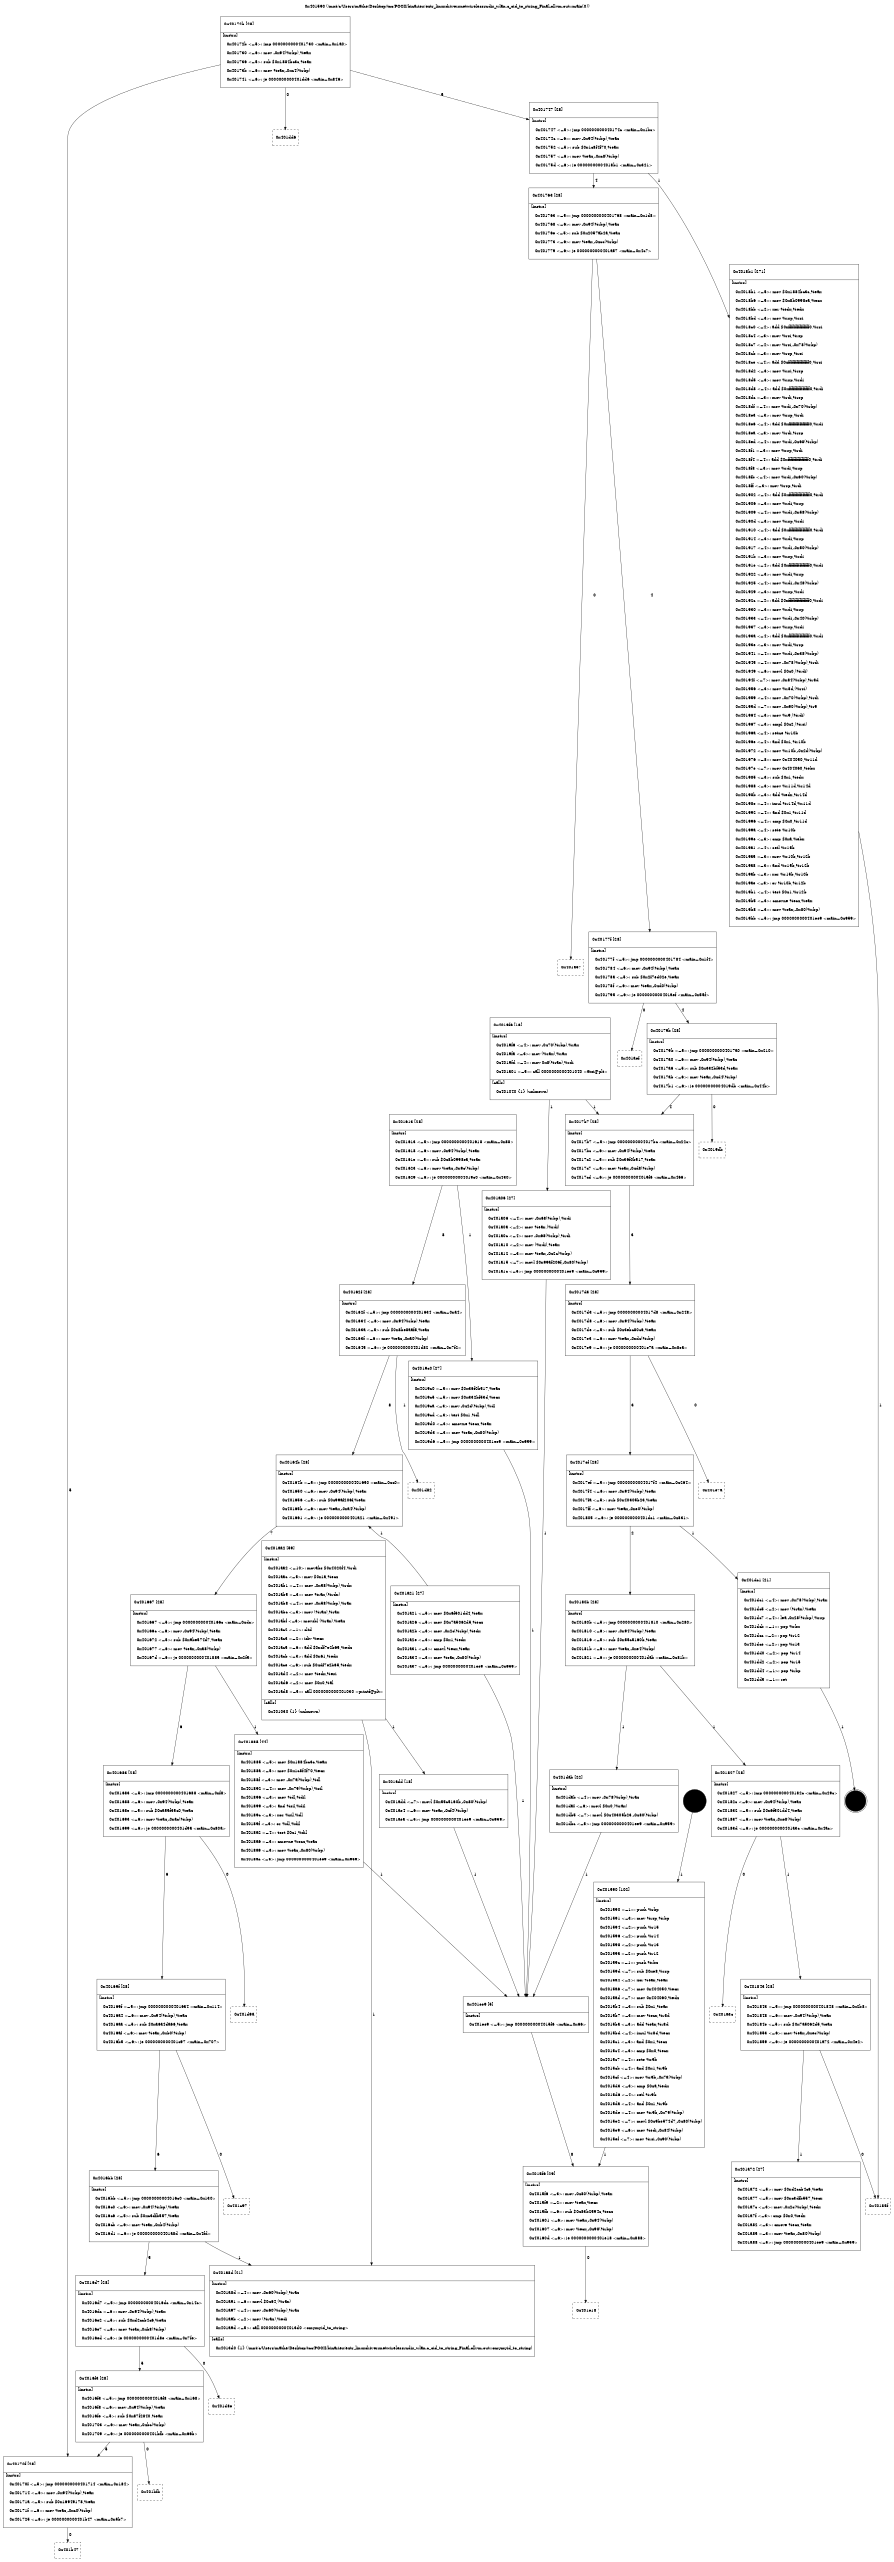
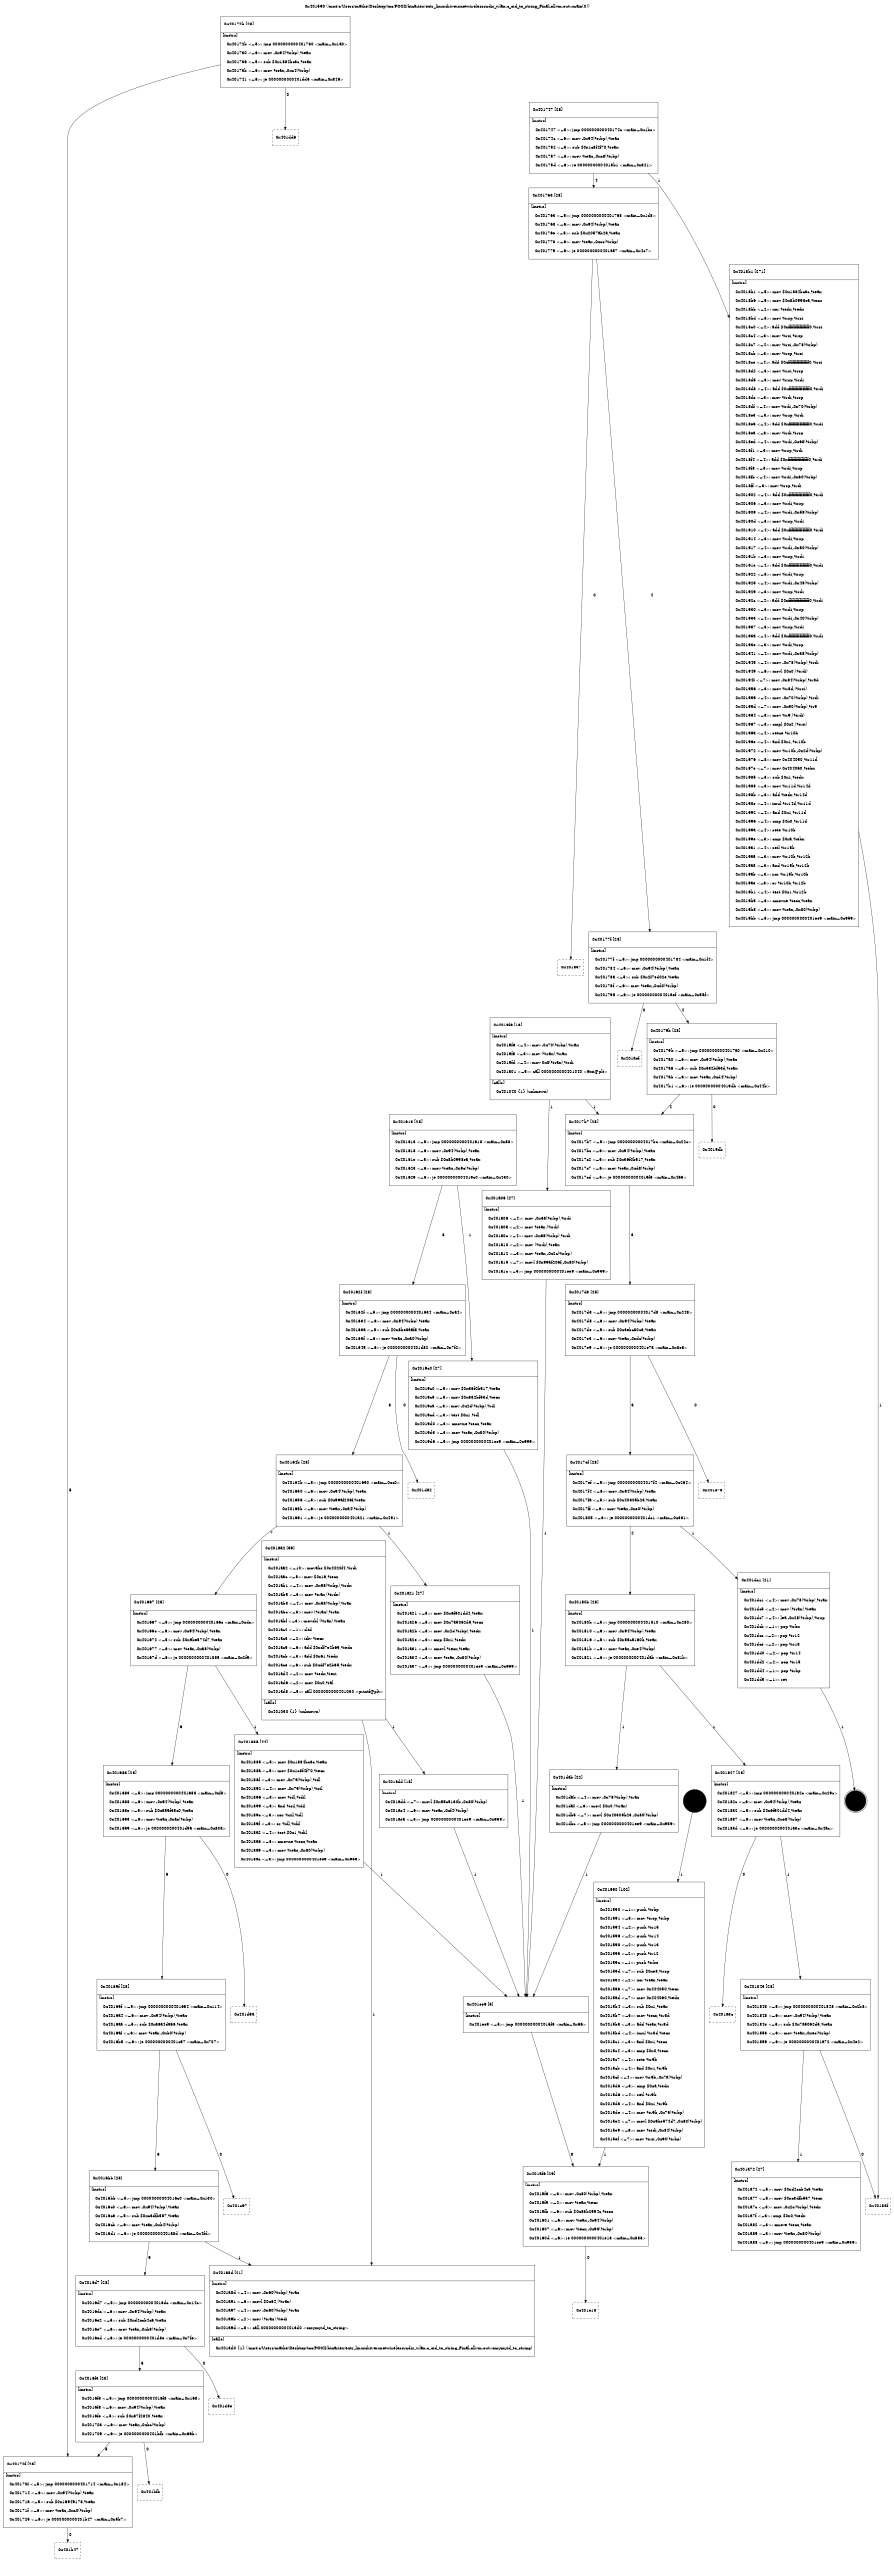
edge "0x40172b [28]" -> "0x401747 [28]": removed, label "5"
edge "0x40162f [28]" -> "0x401d82": label " 1" -> " 0"
edge "0x401a21 [27]" -> "0x40164b [28]": reversed
